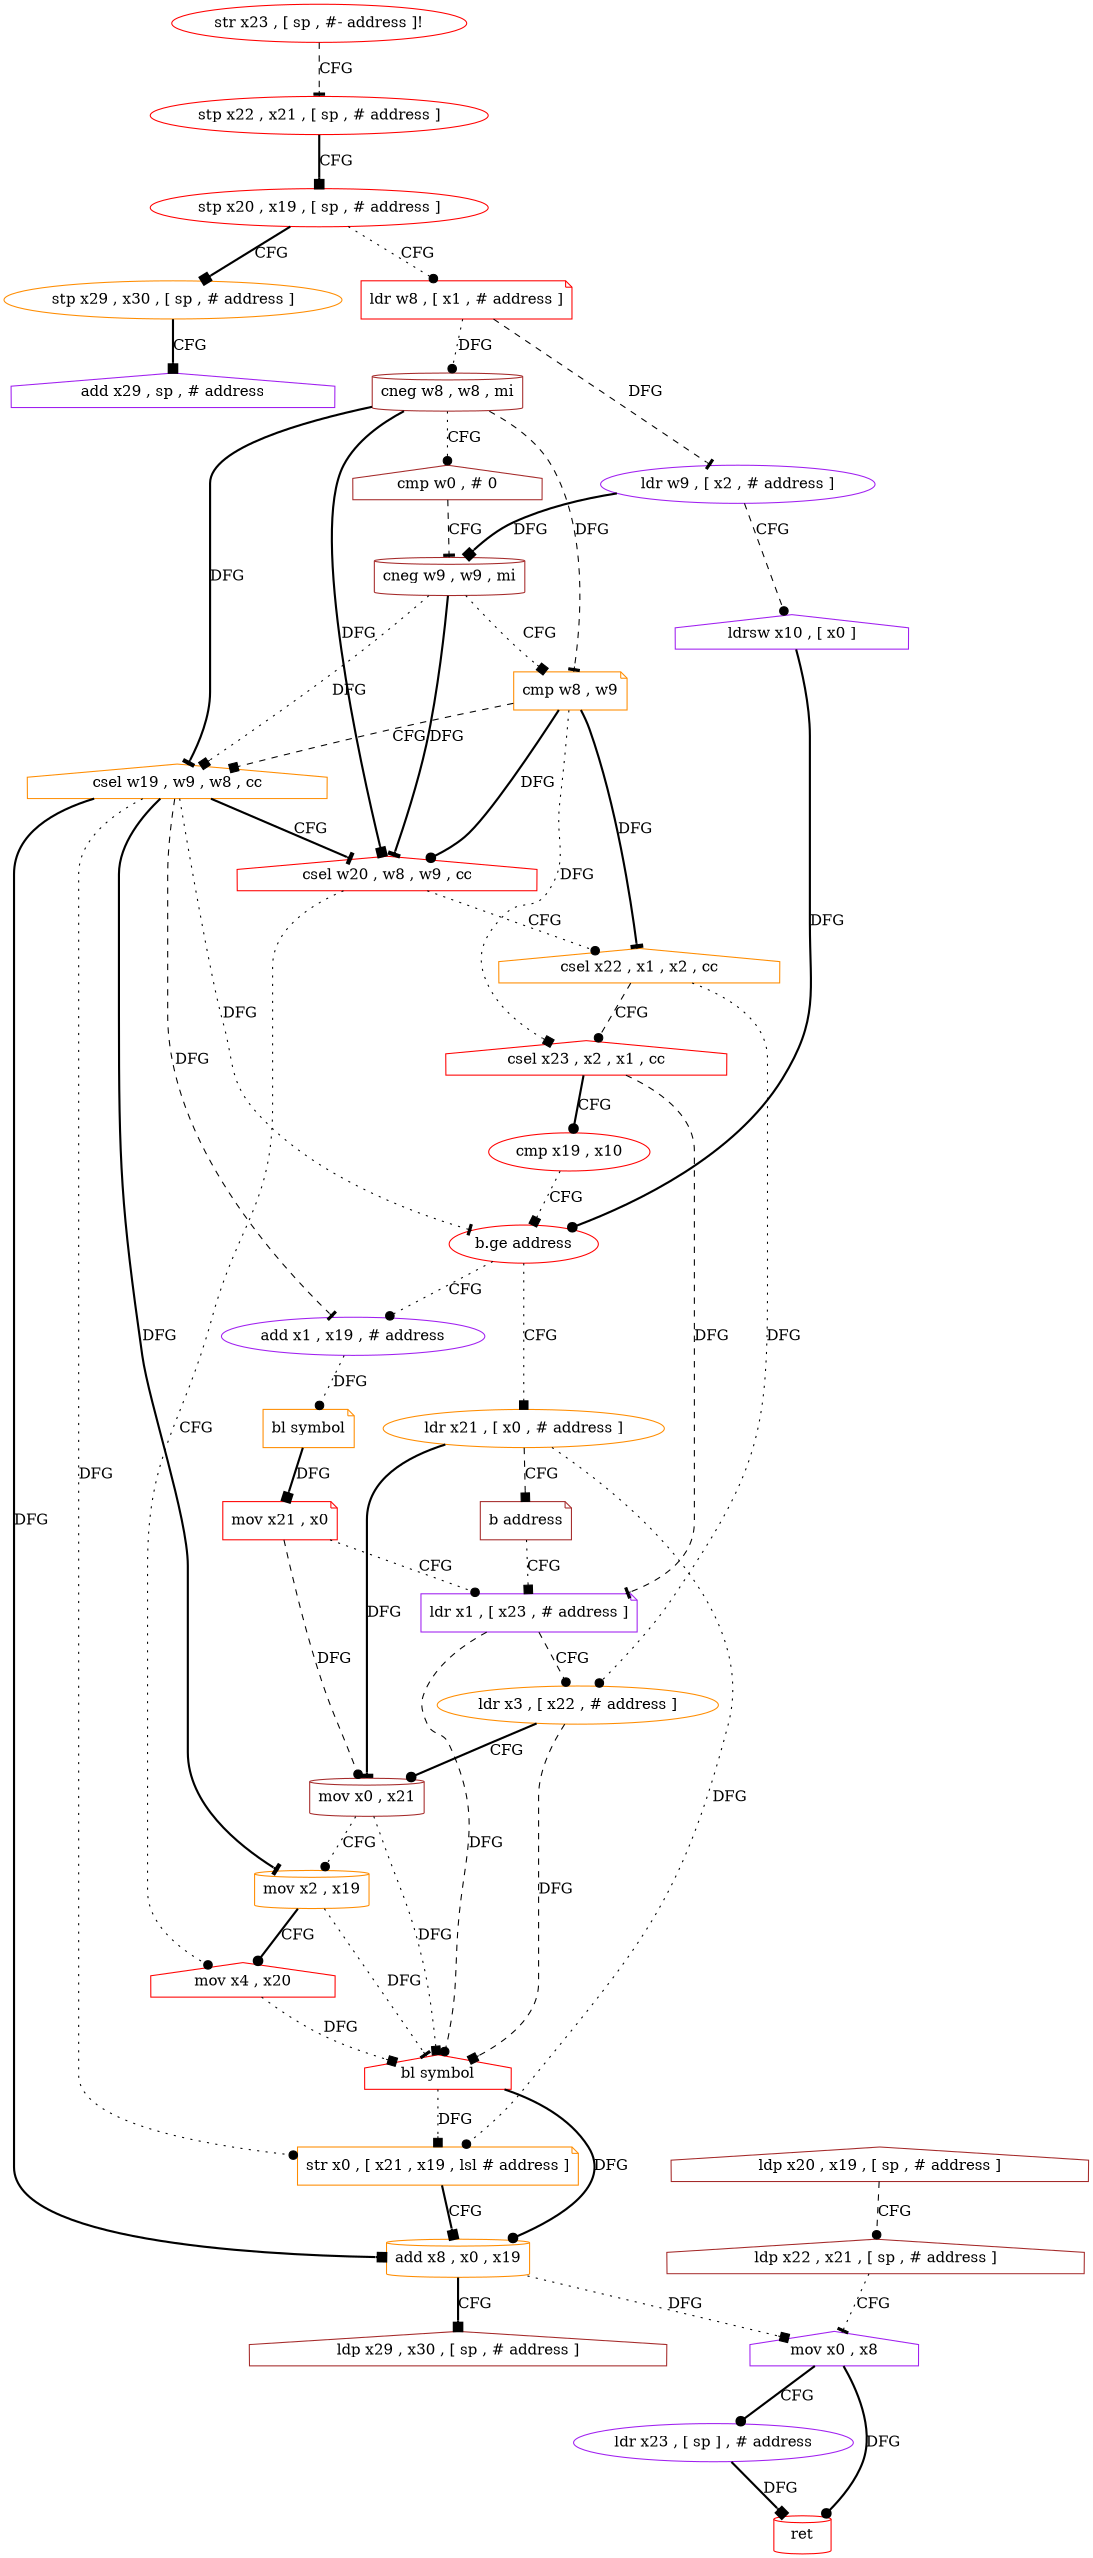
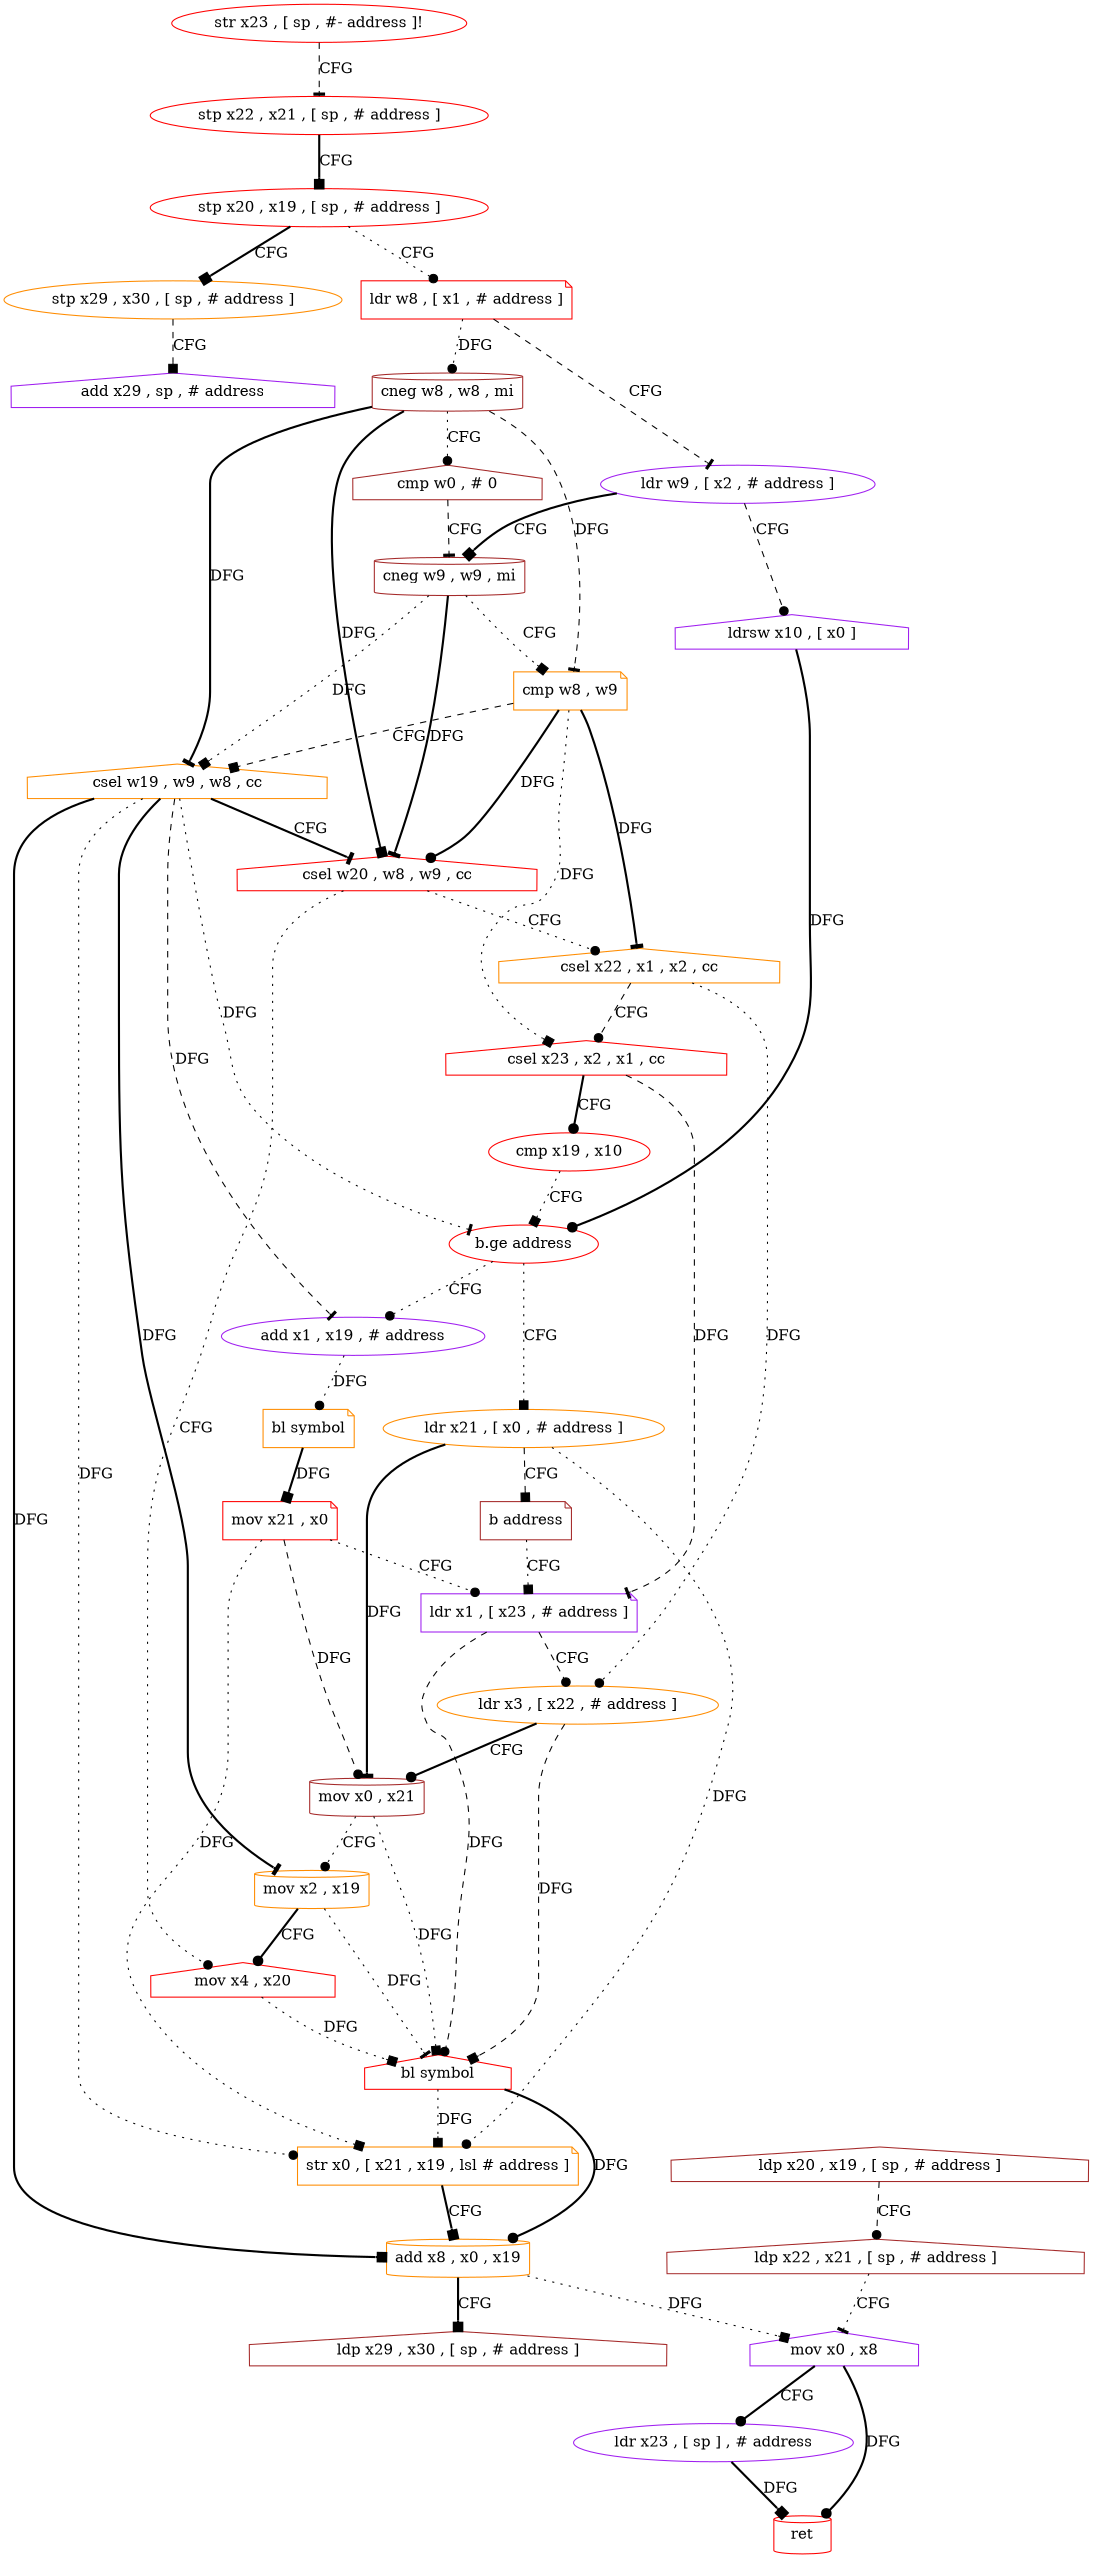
edge "stp x29 , x30 , [ sp , # address ]" -> "add x29 , sp , # address": style bold -> dashed
edge "ldr w8 , [ x1 , # address ]" -> "ldr w9 , [ x2 , # address ]": label "DFG" -> "CFG"
edge "ldr w9 , [ x2 , # address ]" -> "cneg w9 , w9 , mi": label "DFG" -> "CFG"
edge "mov x21 , x0" -> "str x0 , [ x21 , x19 , lsl # address ]": added, label "DFG"
